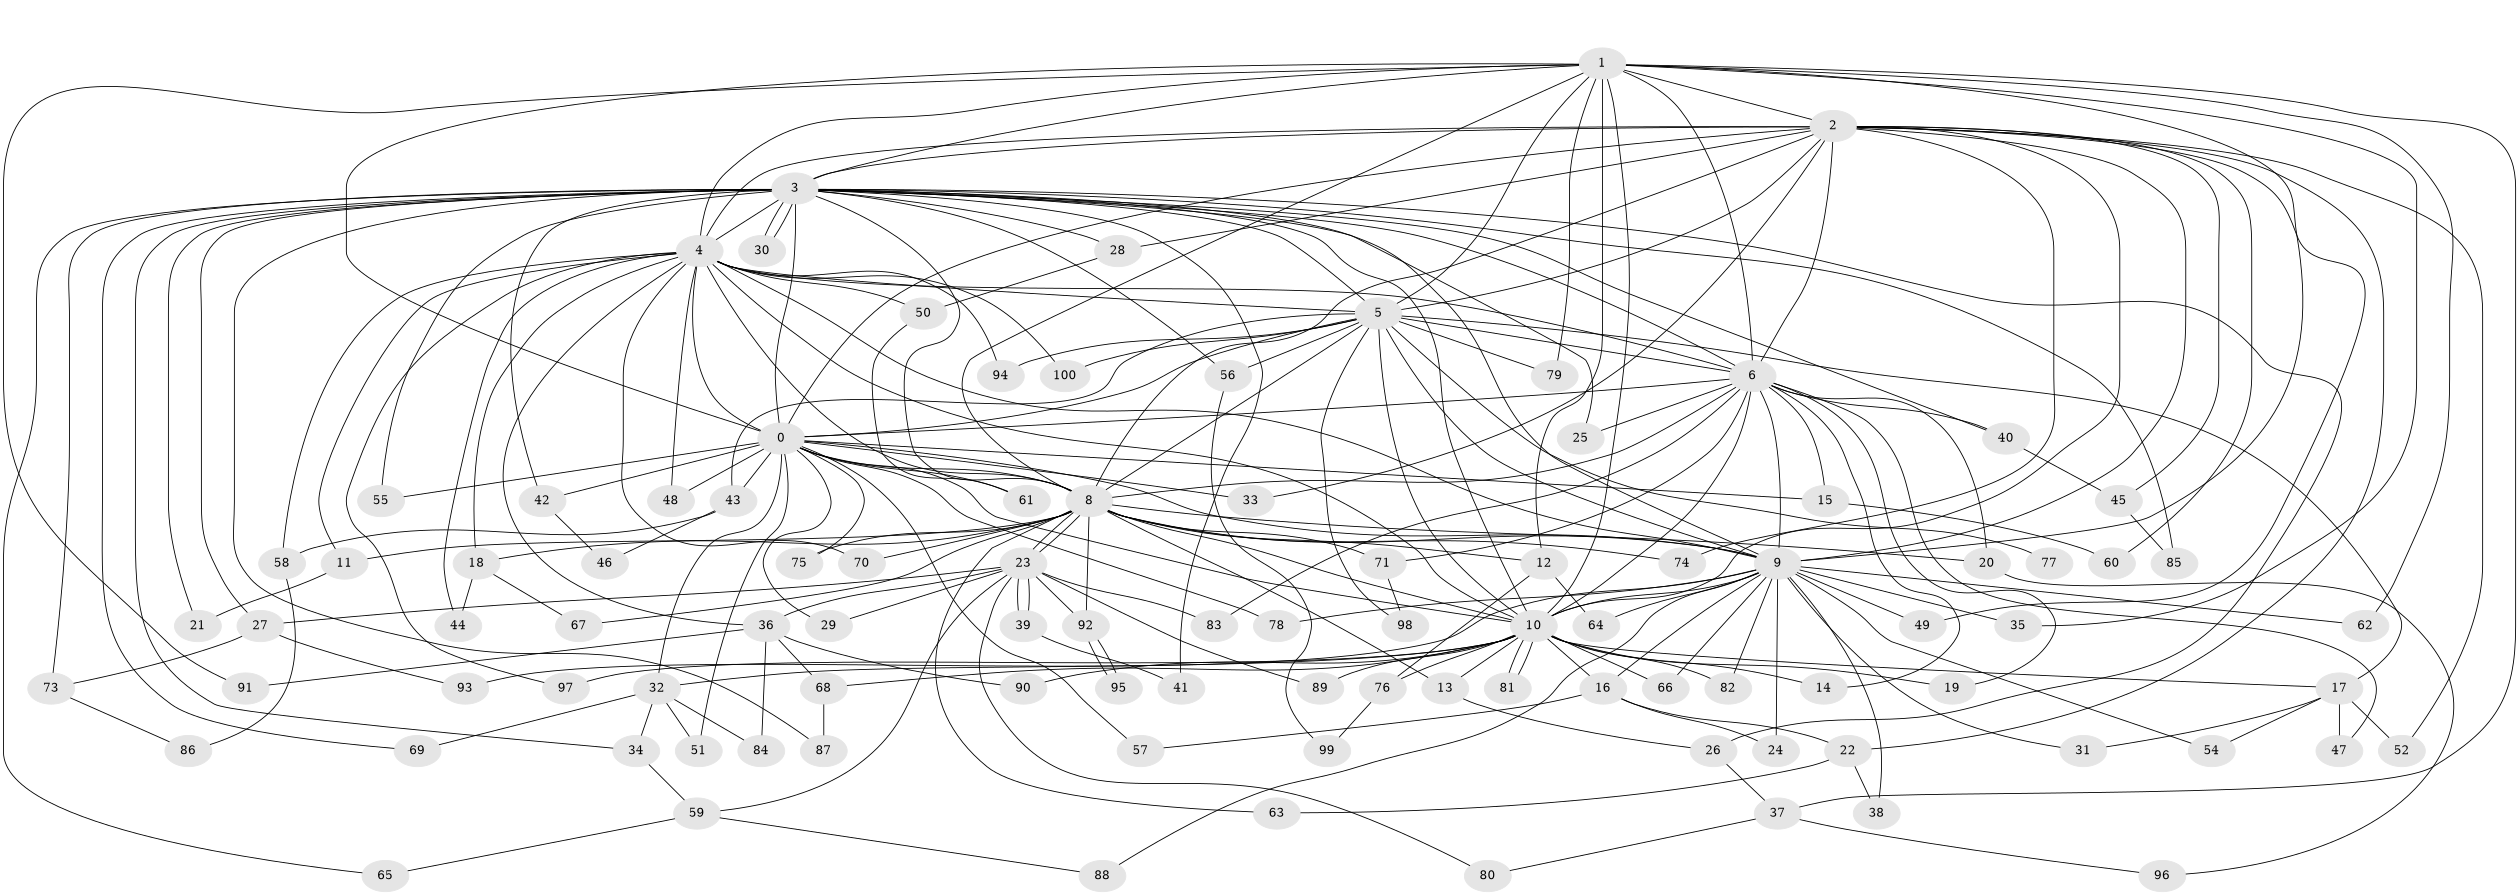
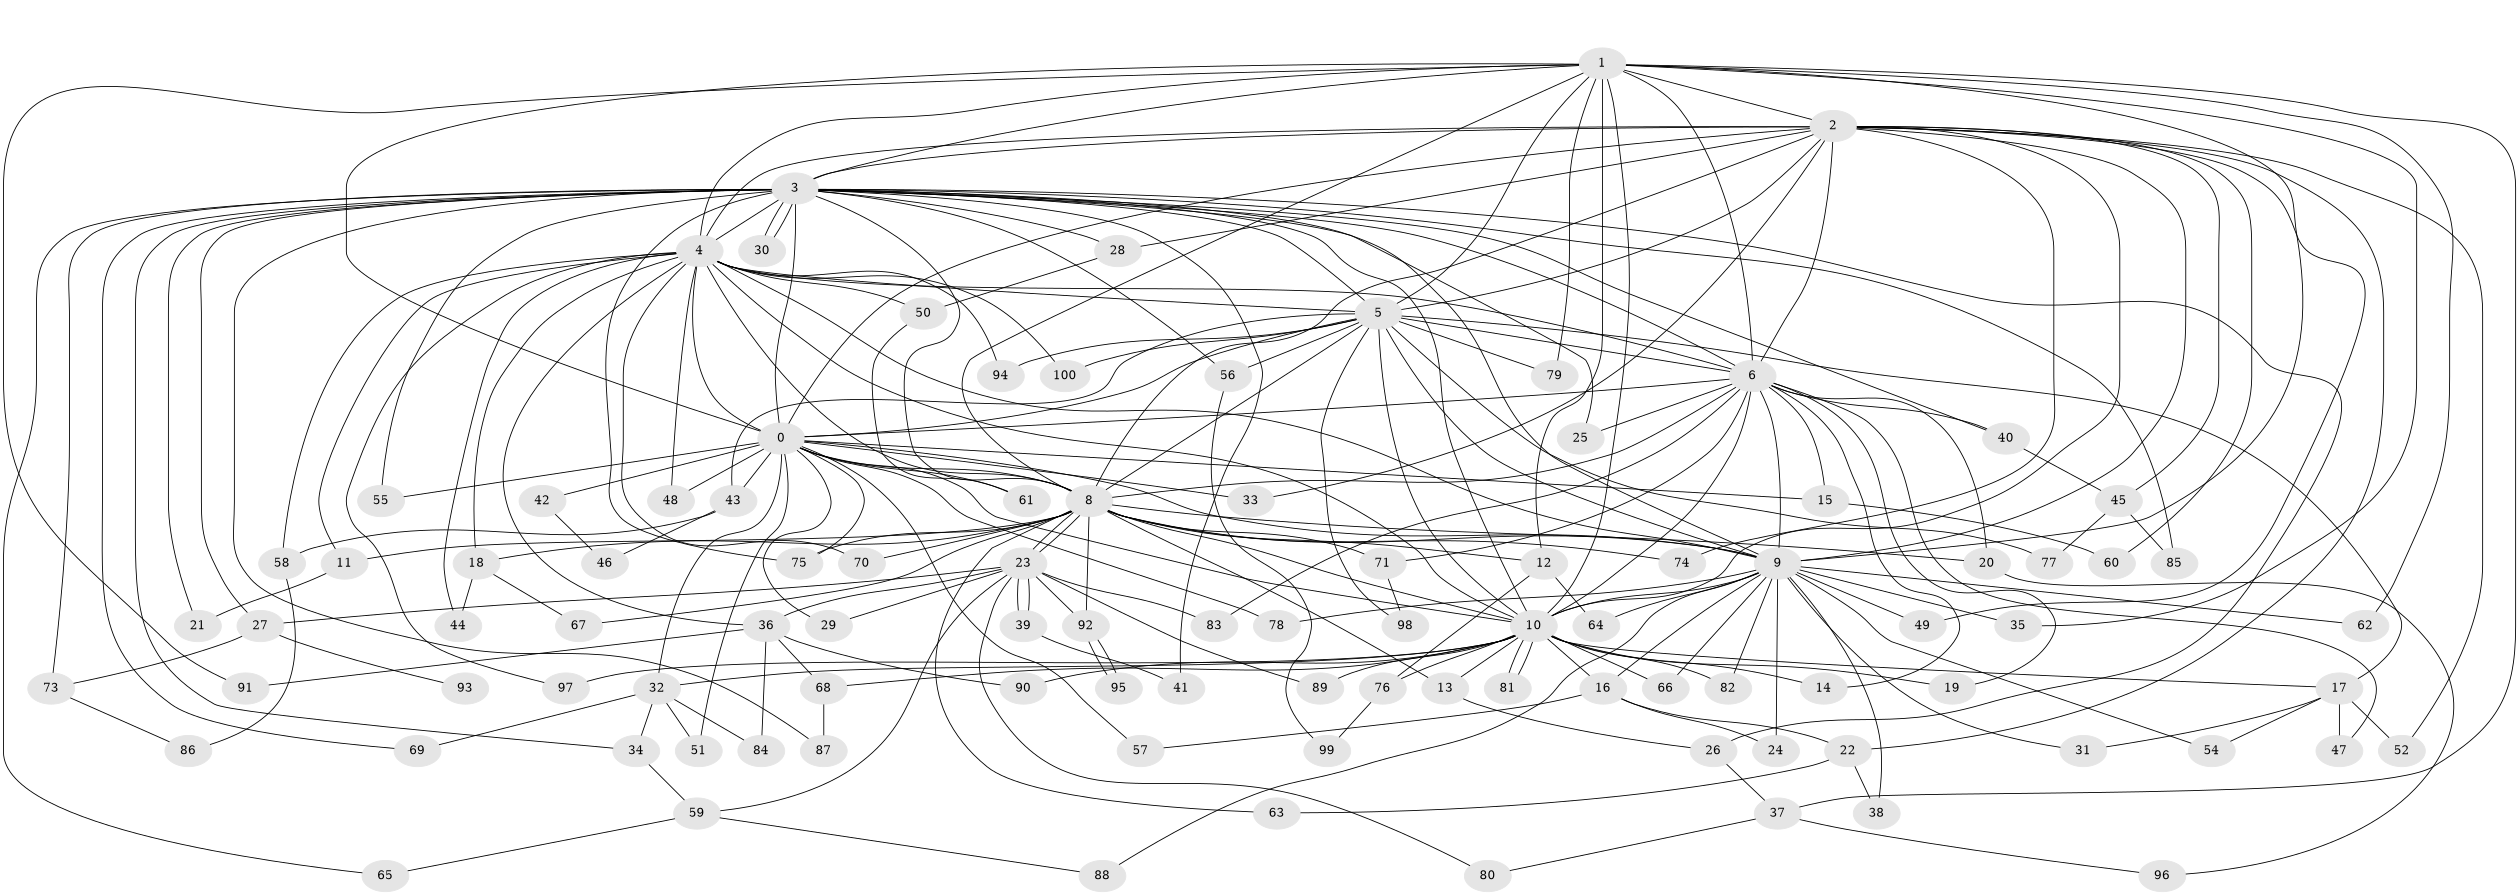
edge "3" -- "42": now "3" -- "75"
edge "45" -- "77": added
edge "9" -- "93": removed
